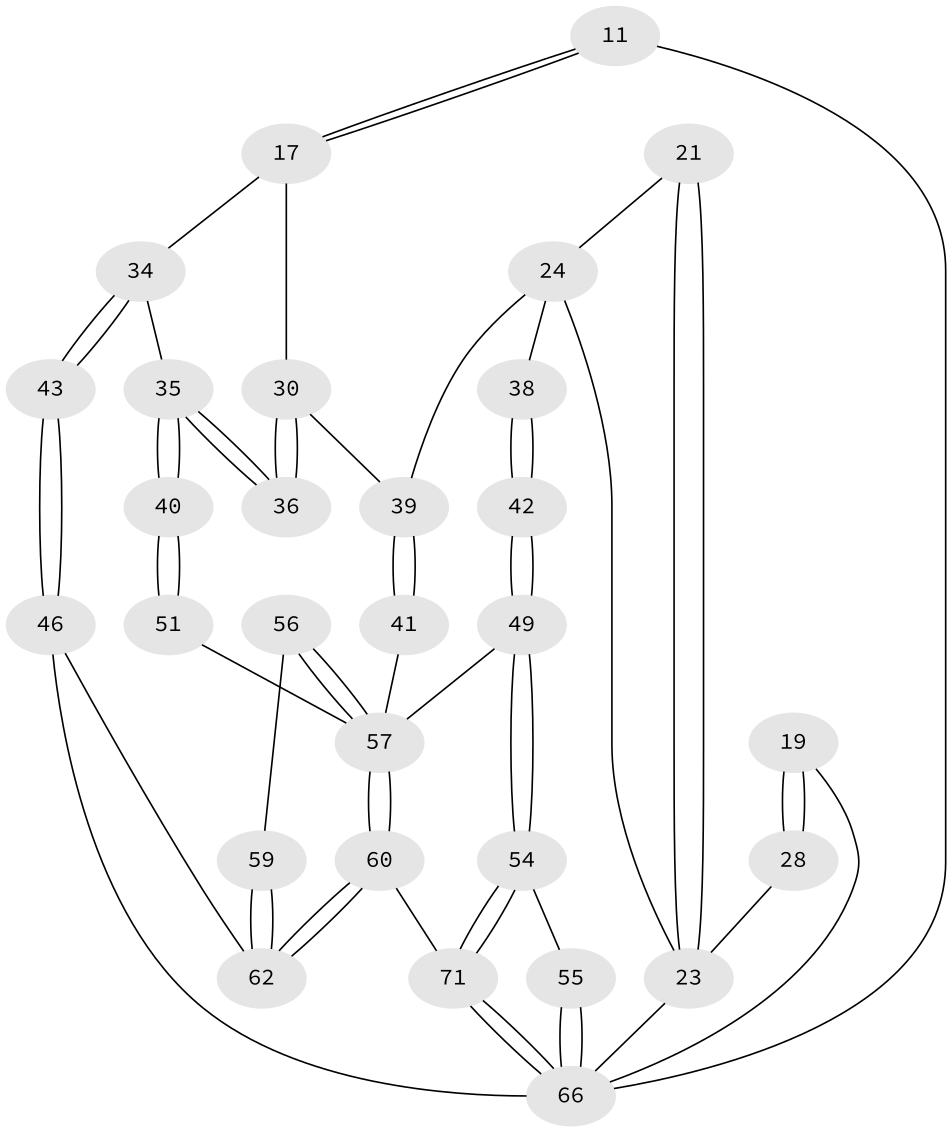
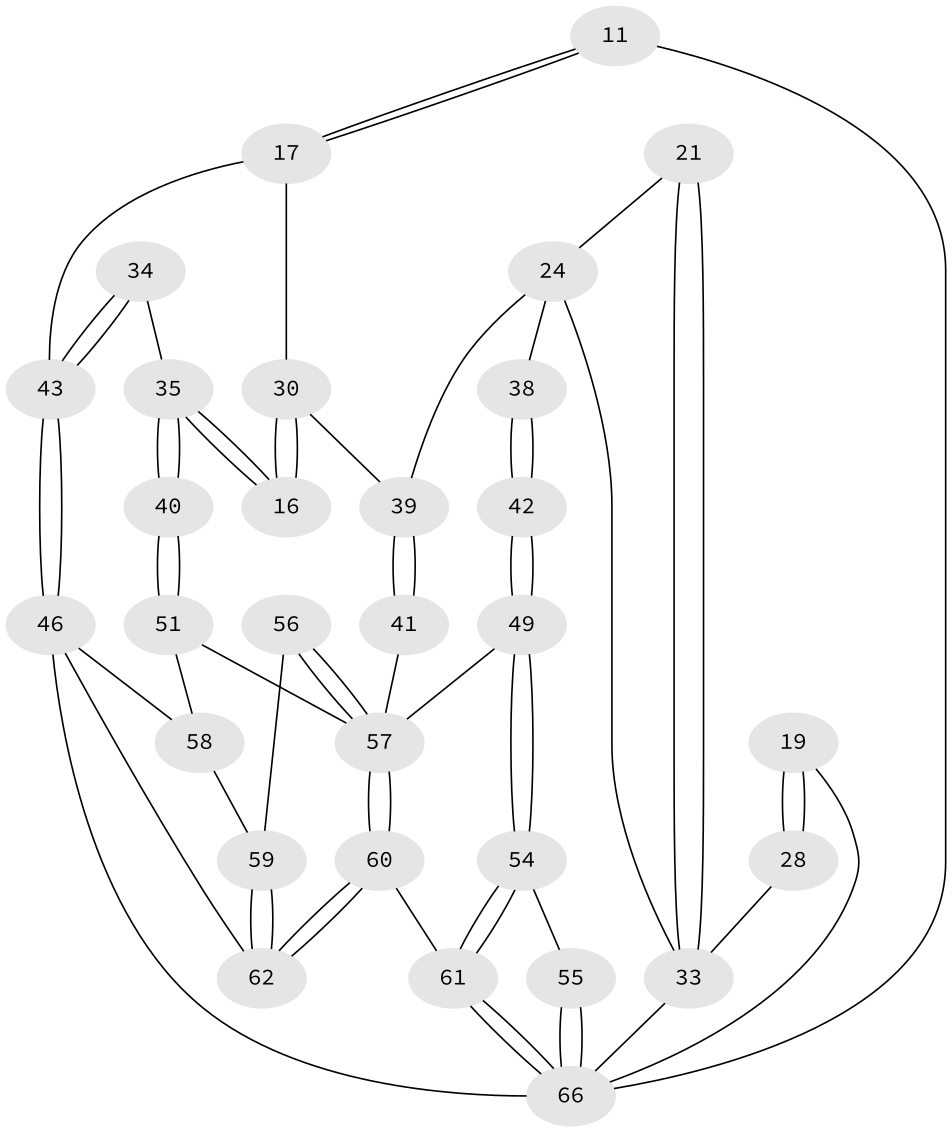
edge "17" -- "34": now "17" -- "43"
node "36": label "36" -> "16"
node "58": added
node "71": label "71" -> "61"
node "23": label "23" -> "33"
